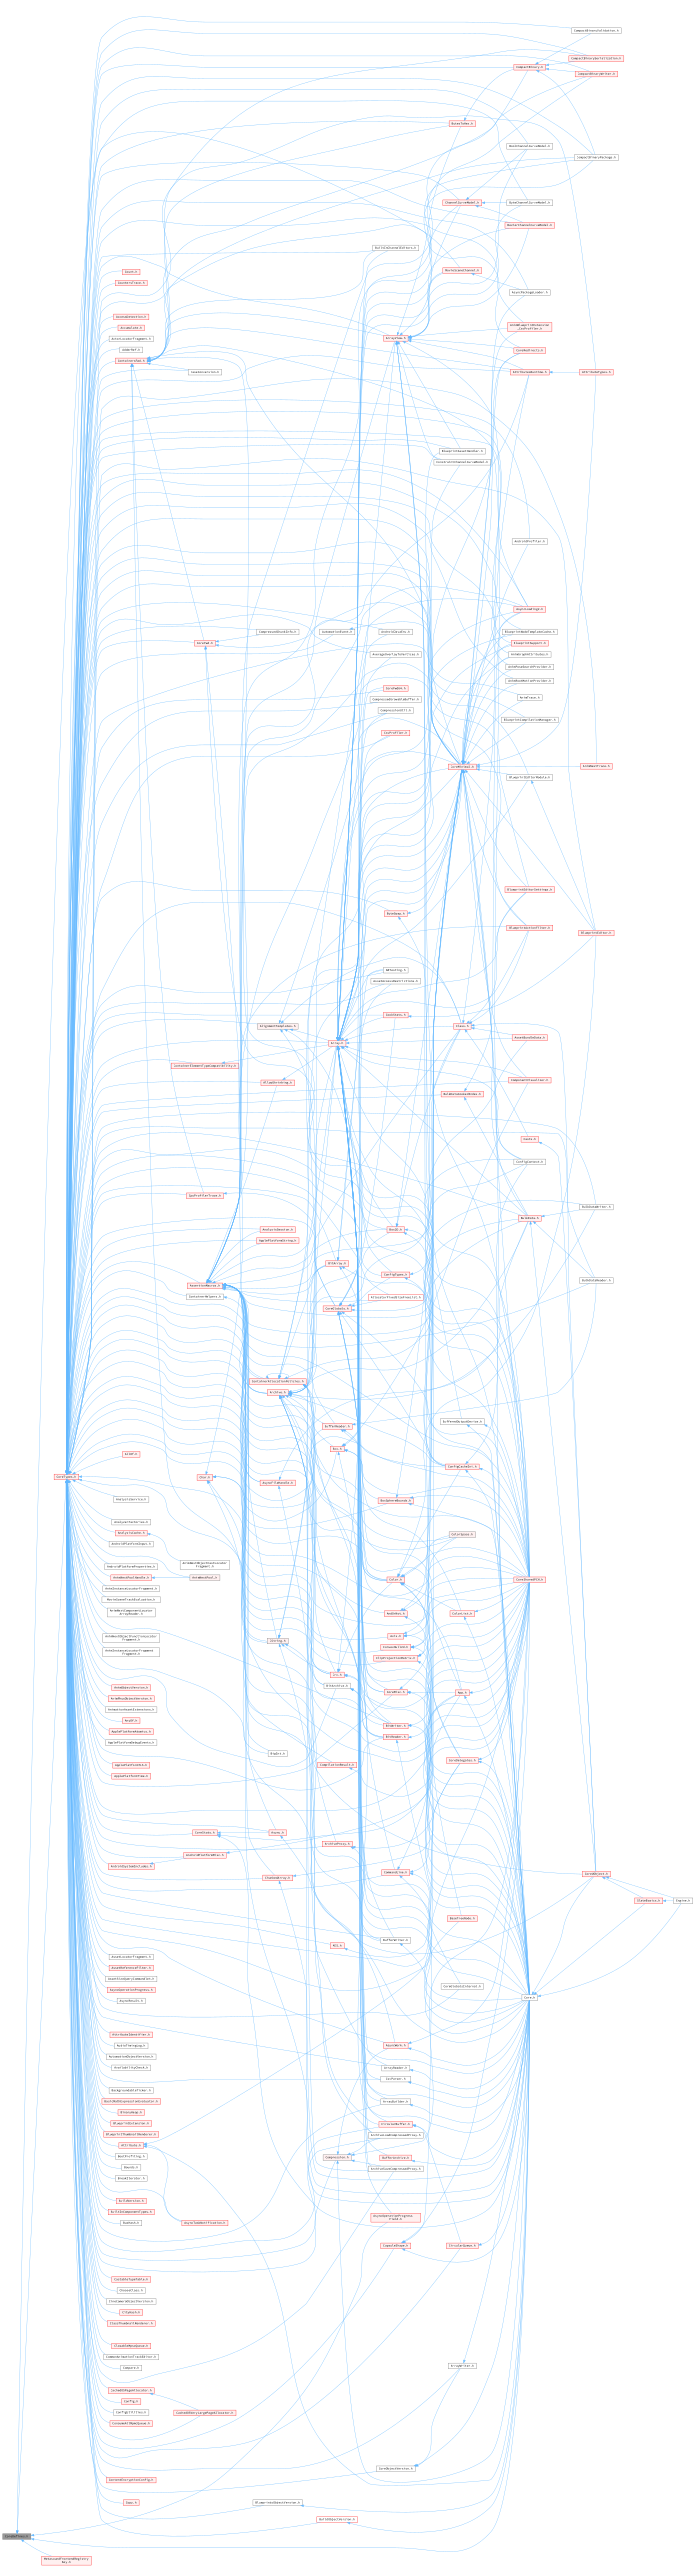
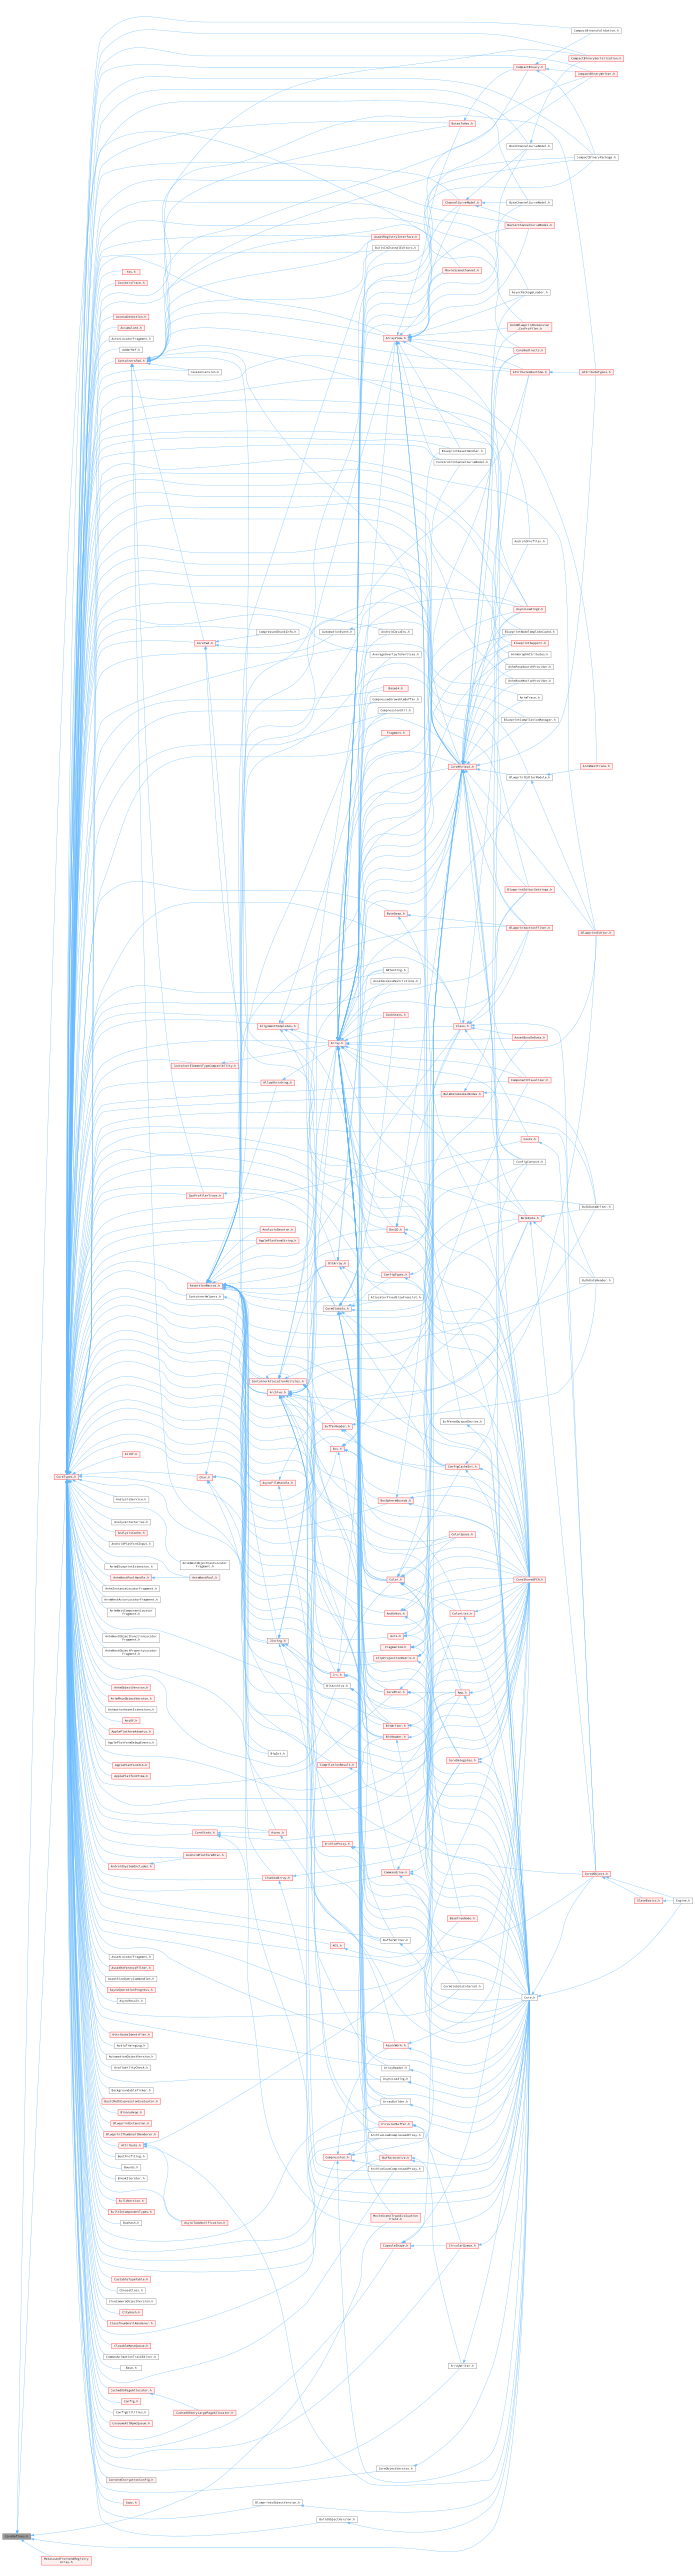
edge "CompactBinarySerialization.h" -> "CompactBinary.h": now "CompactBinarySerialization.h" -> "BoolChannelCurveModel.h"
node "AssetRegistryInterface.h": added
node "Count.h": label "Count.h" -> "Key.h"
edge "AsyncPackageLoader.h" -> "MovieSceneChannel.h": now "AsyncPackageLoader.h" -> "ArrayView.h"
node "CoreFwd64.h": label "CoreFwd64.h" -> "Base64.h"
node "CsvProfiler.h": label "CsvProfiler.h" -> "Fragment.h"
edge "AnimNextTrace.h" -> "CoreMinimal.h": now "AnimNextTrace.h" -> "BlueprintEditorModule.h"
edge "CoreMinimal.h" -> "ByteSwap.h": now "BlueprintActionFilter.h" -> "ByteSwap.h"
edge "CompressedGrowableBuffer.h" -> "Array.h": added
edge "BlueprintEditor.h" -> "CookStats.h": now "BlueprintEditor.h" -> "Array.h"
node "AlignmentTemplates.h": color grey40 -> red
edge "BulkData.h" -> "BulkDataCookedIndex.h": now "BulkDataWriter.h" -> "BulkDataCookedIndex.h"
edge "Casts.h" -> "CoreTypes.h": added
edge "Box2D.h" -> "Archive.h": removed
node "AllocatorFixedSizeFreeList.h": color red -> grey40
node "CoreGlobals.h": color red -> grey40
edge "Char.h" -> "CoreTypes.h": added
edge "CoreSharedPCH.h" -> "BufferedOutputDevice.h": removed
node "ColorSpace.h": color grey40 -> red
edge "AnimNextObjectCastLocator Fragment.h" -> "AnalysisCache.h": now "AnimNextObjectCastLocator Fragment.h" -> "CoreTypes.h"
node "AndroidPlatformProperties.h": label "AndroidPlatformProperties.h" -> "AnimBlueprintExtension.h"
node "MovieSceneTrackEvaluation.h": label "MovieSceneTrackEvaluation.h" -> "AnimNextActorLocatorFragment.h"
node "AnimNextComponentLocator ArrayReader.h": label "AnimNextComponentLocator ArrayReader.h" -> "AnimNextComponentLocator Fragment.h"
node "ConvexHull2d.h": label "ConvexHull2d.h" -> "Fragment2d.h"
node "AnimInstanceLocatorFragment Fragment.h": label "AnimInstanceLocatorFragment Fragment.h" -> "AnimNextObjectPropertyLocator Fragment.h"
edge "ColorList.h" -> "CoreTypes.h": added
edge "App.h" -> "AndroidPlatformMisc.h": now "App.h" -> "CString.h"
edge "SlateBasics.h" -> "Core.h": removed
node "CsvParser.h": label "CsvParser.h" -> "AsyncLoading.h"
node "Compression.h": color grey40 -> red
edge "Core.h" -> "CapsuleShape.h": now "CircularQueue.h" -> "CapsuleShape.h"
node "AsyncOperationProgress Field.h": label "AsyncOperationProgress Field.h" -> "MovieSceneTrackEvaluation Field.h"
edge "BufferArchive.h" -> "CoreTypes.h": added
node "Compare.h": label "Compare.h" -> "Base.h"
edge "ArrayWriter.h" -> "CoreObjectVersion.h": now "ArrayWriter.h" -> "BufferArchive.h"
node "ContentEncryptionConfig.h": color red -> grey40
node "BuildObjectVersion.h": color red -> grey40
node "MetasoundFrontendRegistry Key.h": label "MetasoundFrontendRegistry Key.h" -> "MetasoundFrontendRegistry Array.h"
